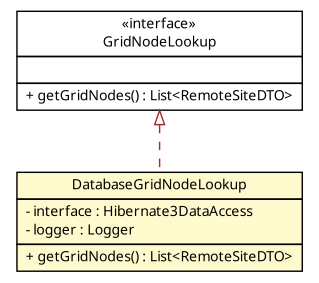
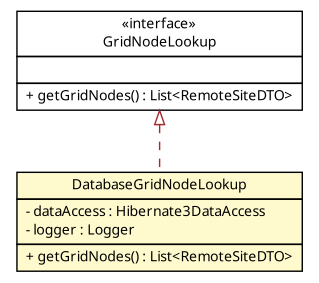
node "DatabaseGridNodeLookup": text "- interface : Hibernate3DataAccess" -> "- dataAccess : Hibernate3DataAccess"
